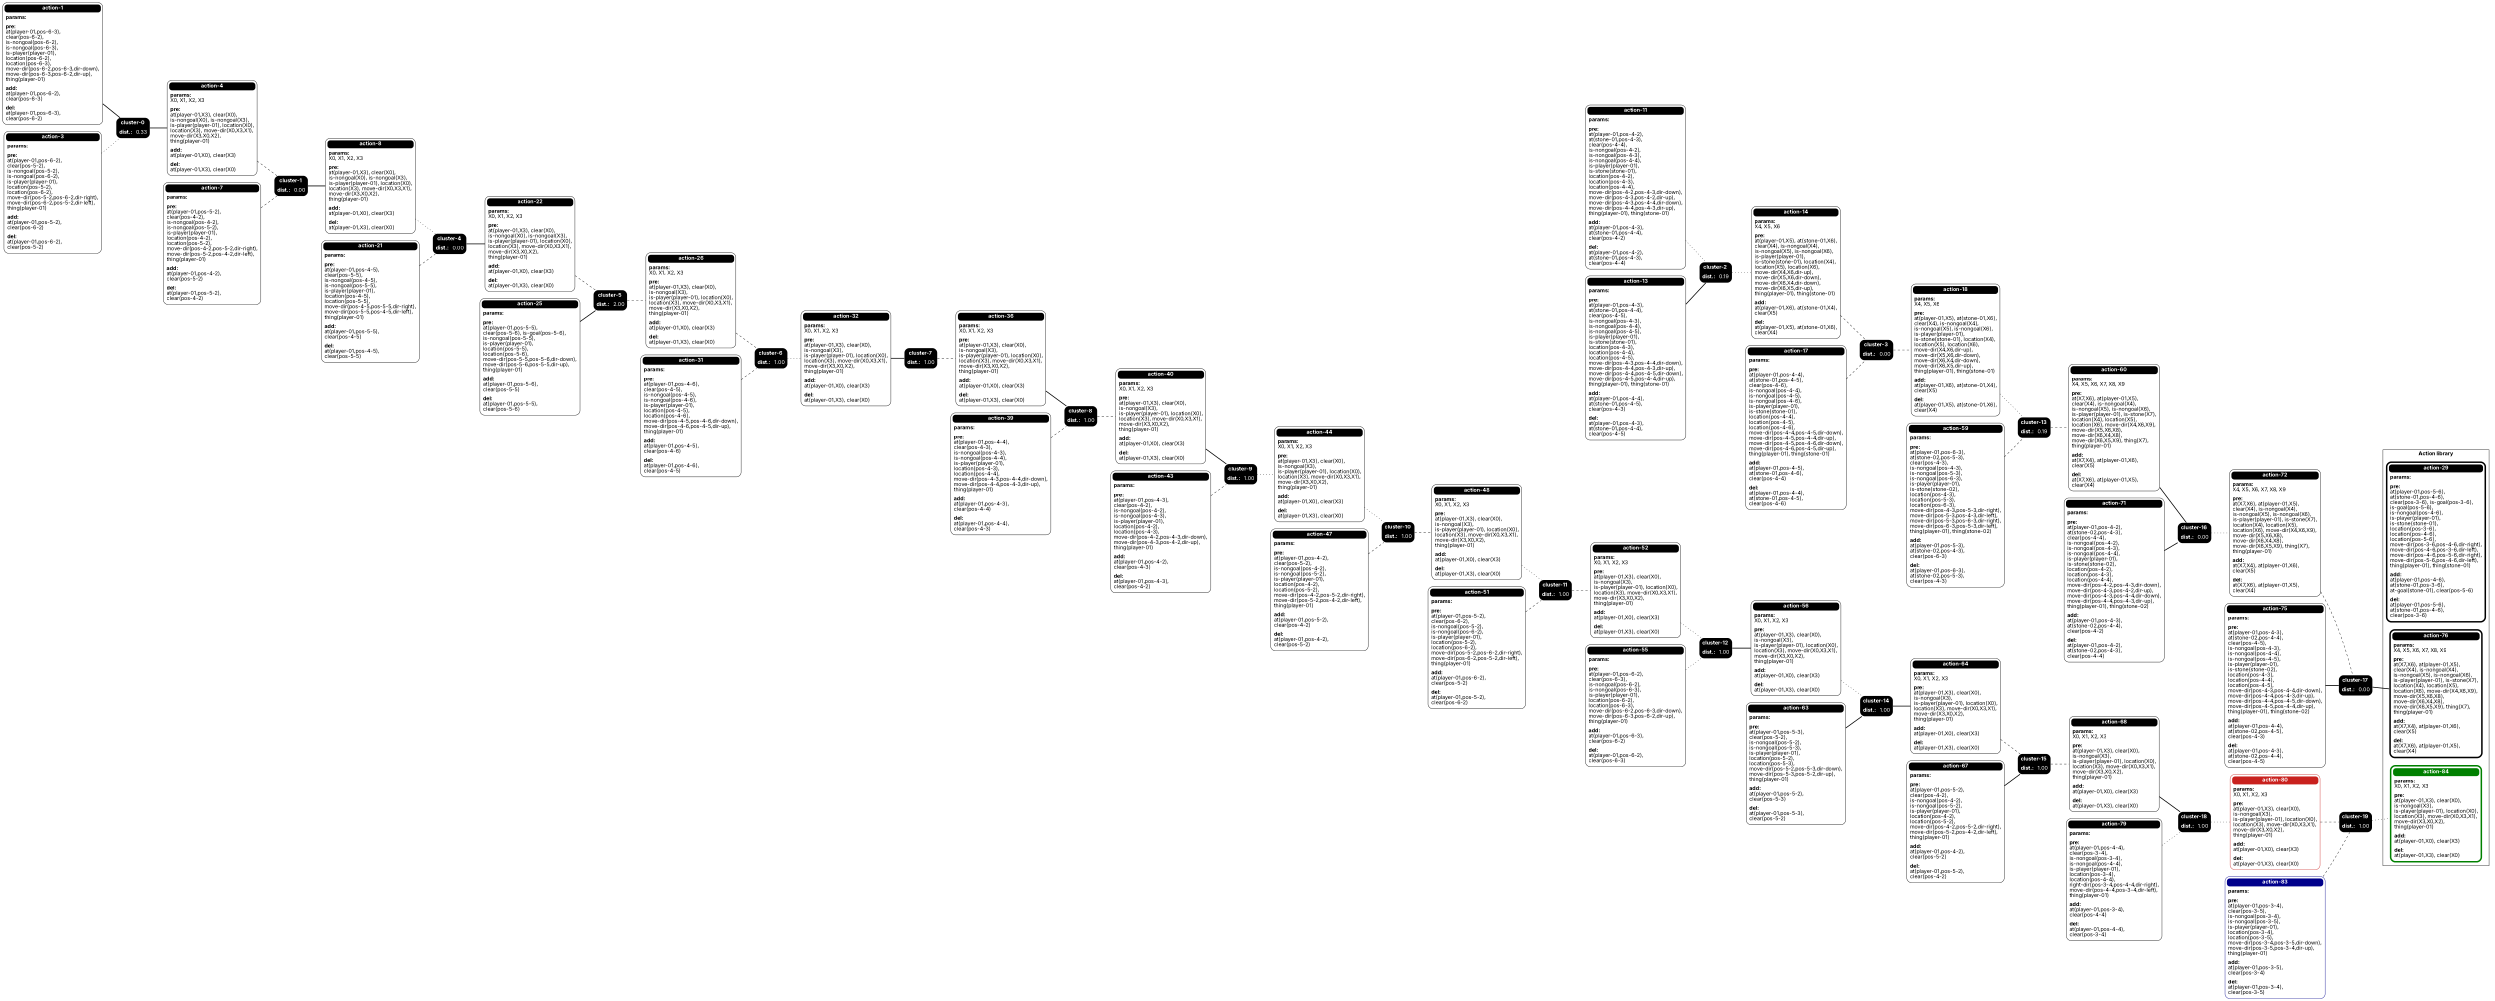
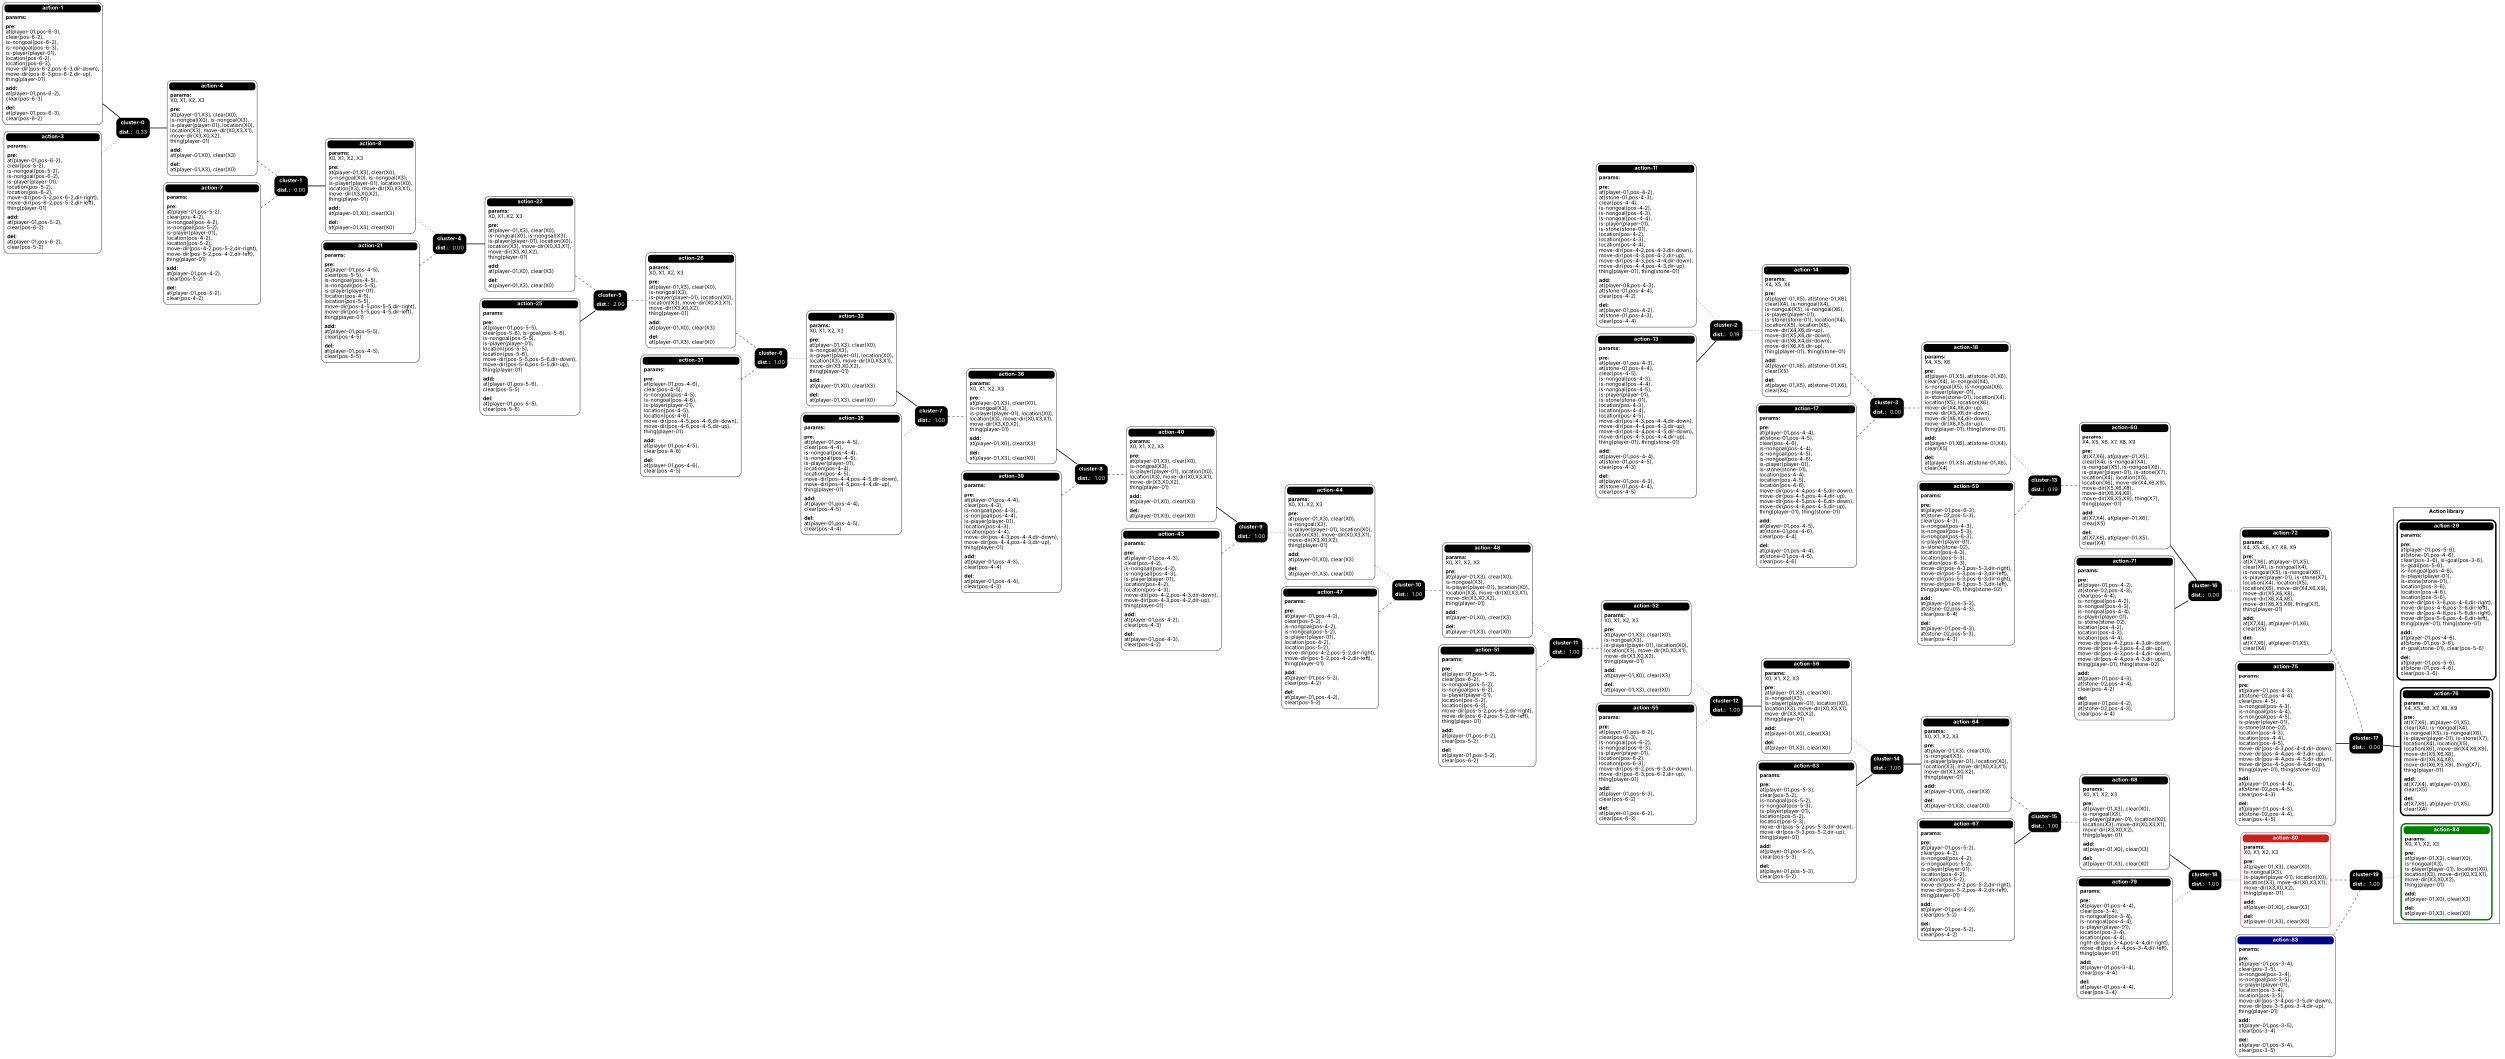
node "action-11": text "at(player-01,pos-4-3)," -> "at(player-08,pos-4-3),"
node "action-35": added
node "action-59": text "clear(pos-6-3)" -> "clear(pos-6-4)"
